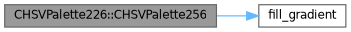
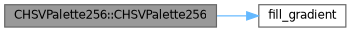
node "CHSVPalette226::CHSVPalette256": label "CHSVPalette226::CHSVPalette256" -> "CHSVPalette256::CHSVPalette256"
